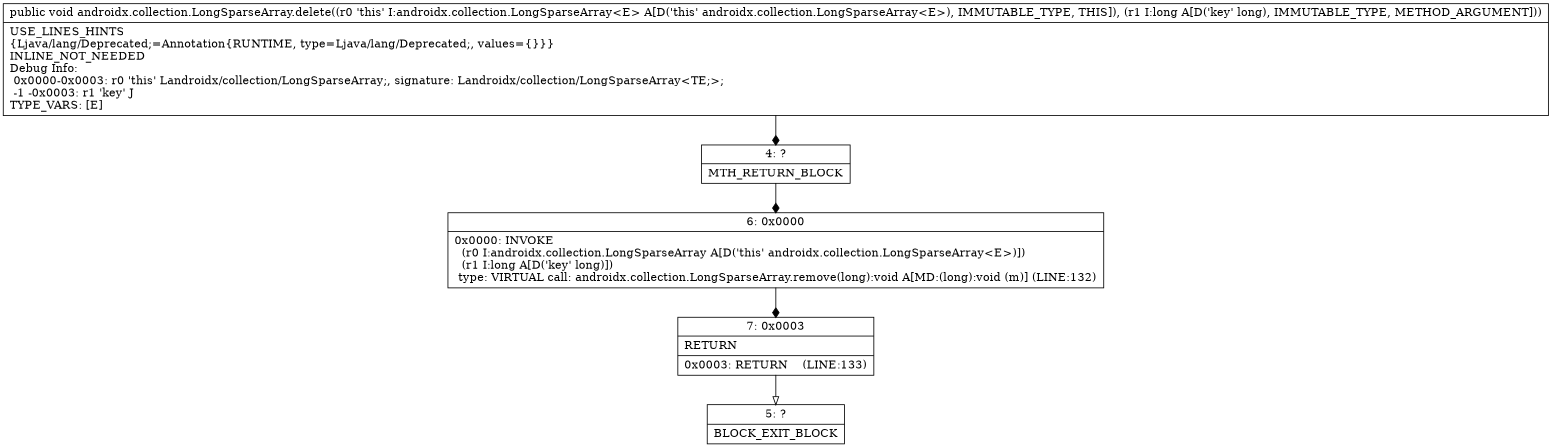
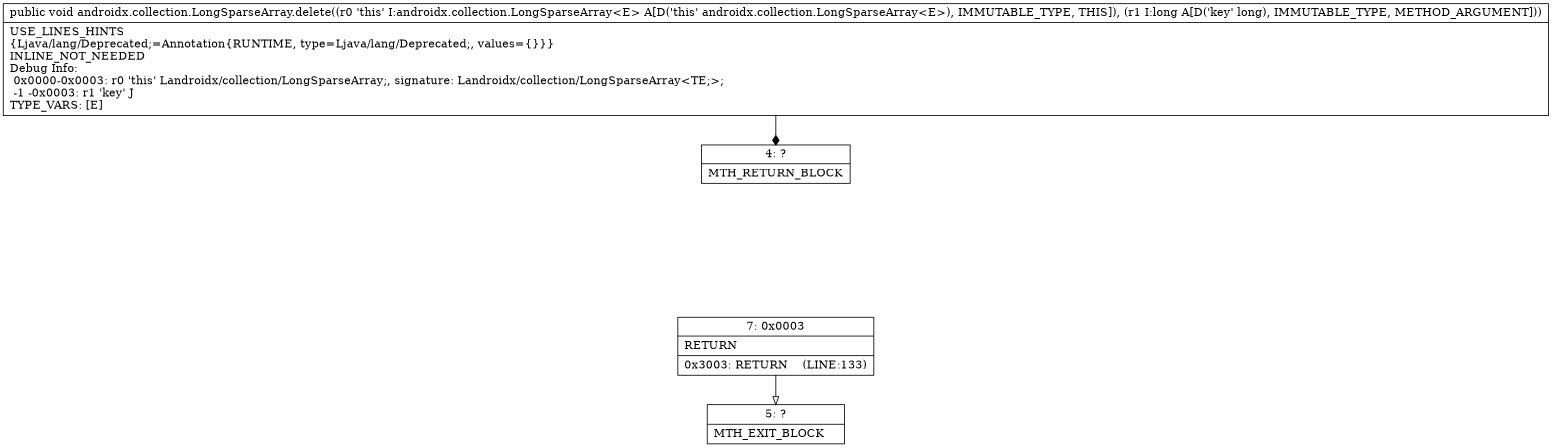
node "6: 0x0000": removed
node "7: 0x0003": text "0x0003: RETURN    (LINE:133)" -> "0x3003: RETURN    (LINE:133)"
node "5: ?": text "BLOCK_EXIT_BLOCK" -> "MTH_EXIT_BLOCK"
